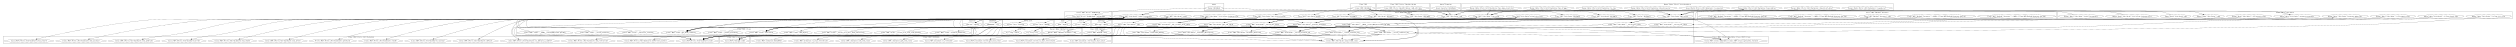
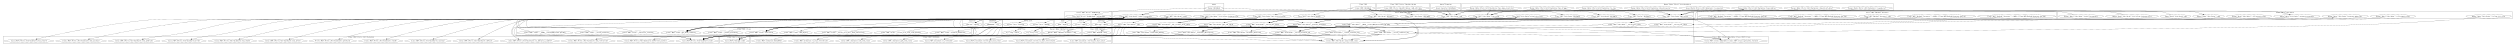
node "Class::MOP::Attribute::BEGIN@13": removed
node "Moose::Meta::Attribute::_inline_check_lazy": removed
